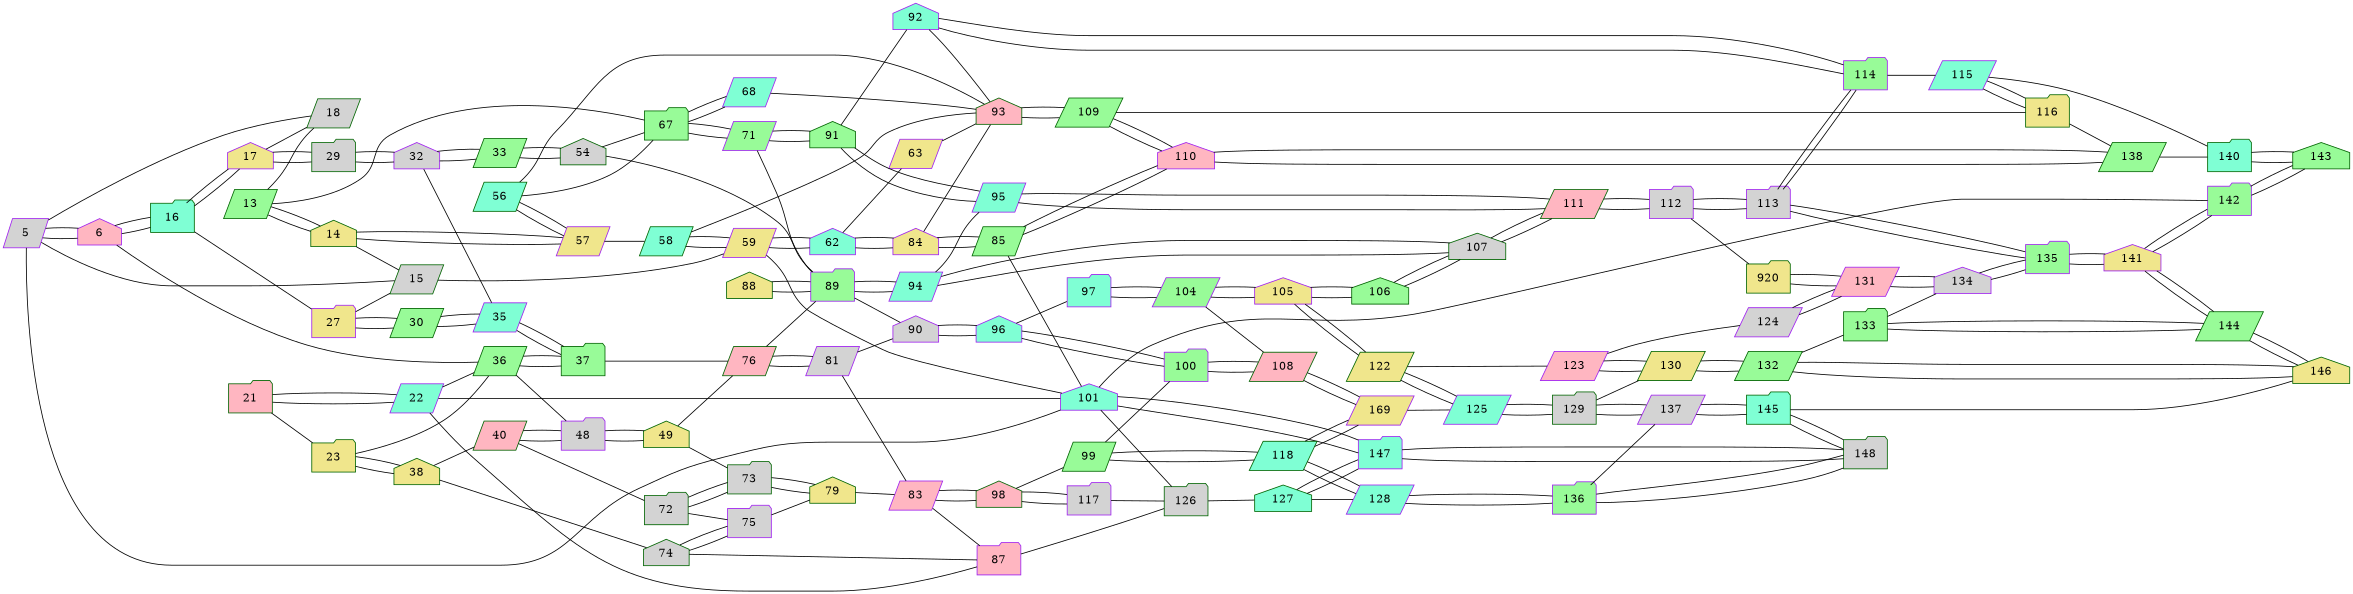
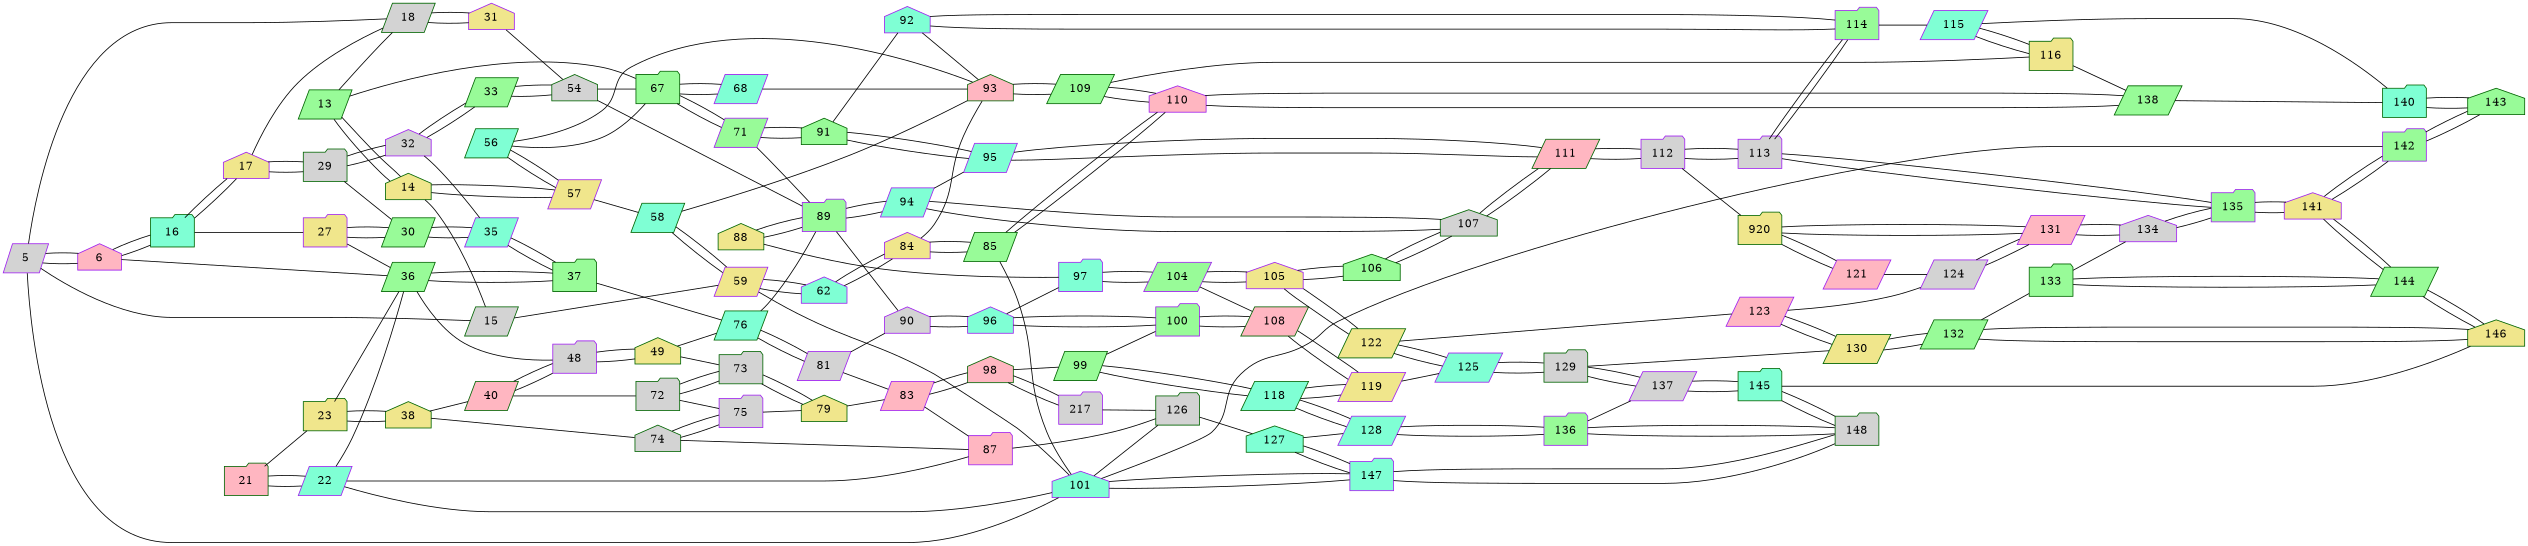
node "31": added
node "63": removed
edge "29" -- "30": added
edge "88" -- "97": added
node "121": added
edge "15" -- "27": now "36" -- "27"
node "76": fillcolor lightpink -> aquamarine
node "169": label "169" -> "119"
node "117": label "117" -> "217"
